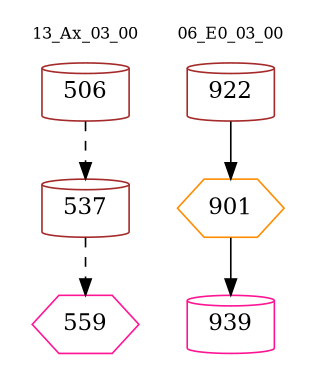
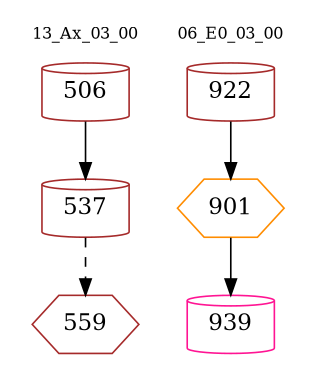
edge "506" -> "537": style dashed -> solid
node "559": color deeppink -> brown
